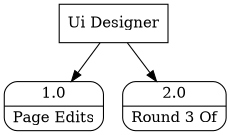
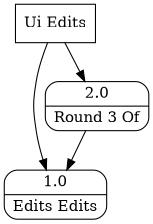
node "Ui Designer": label "Ui Designer" -> "Ui Edits"
node "1.0": text "Page Edits" -> "Edits Edits"
edge "2.0" -> "1.0": added
